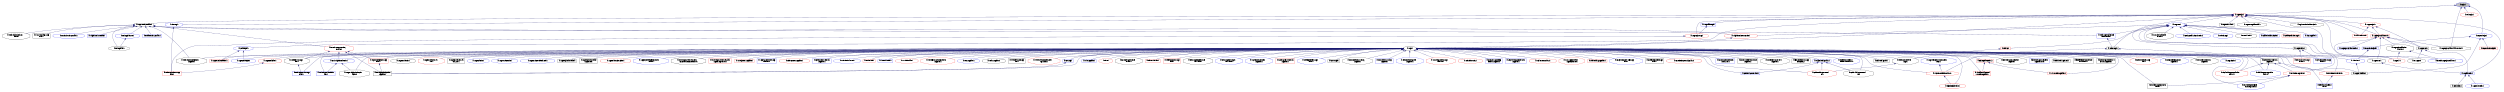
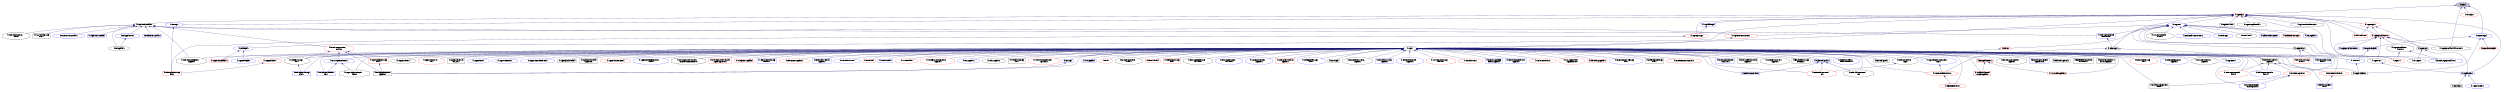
node "itkAdaptiveHistogramEqualization Traitsv4.h": label "itkAdaptiveHistogramEqualization Traitsv4.h" -> "itkVectorImageToImageMetric Traitsv4.h"
